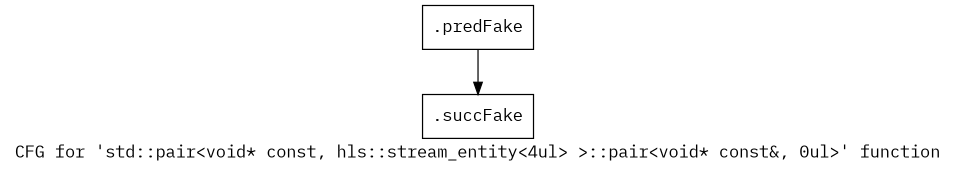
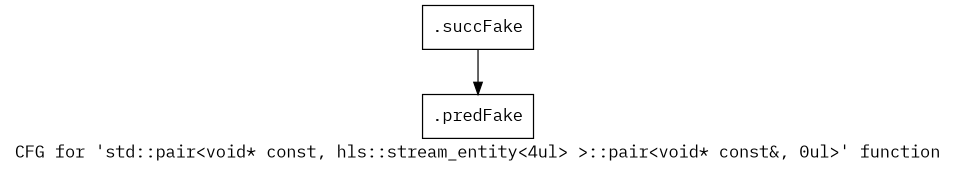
edge ".predFake" -> ".succFake": reversed
